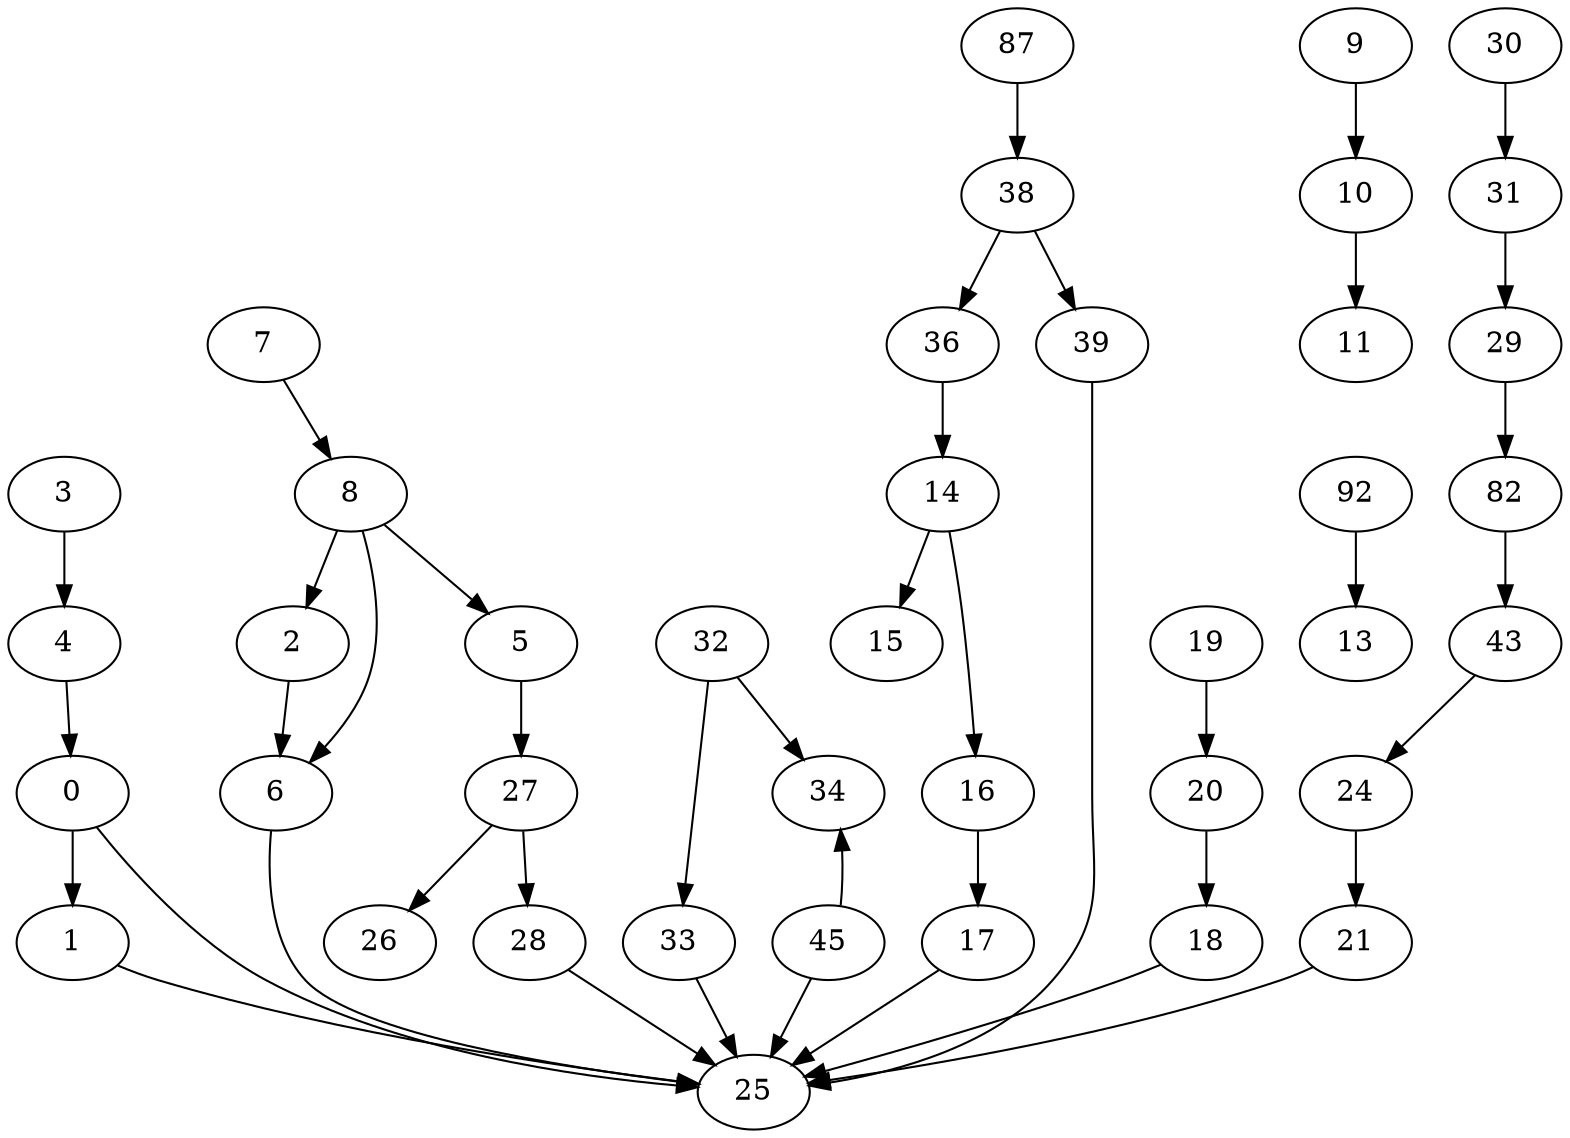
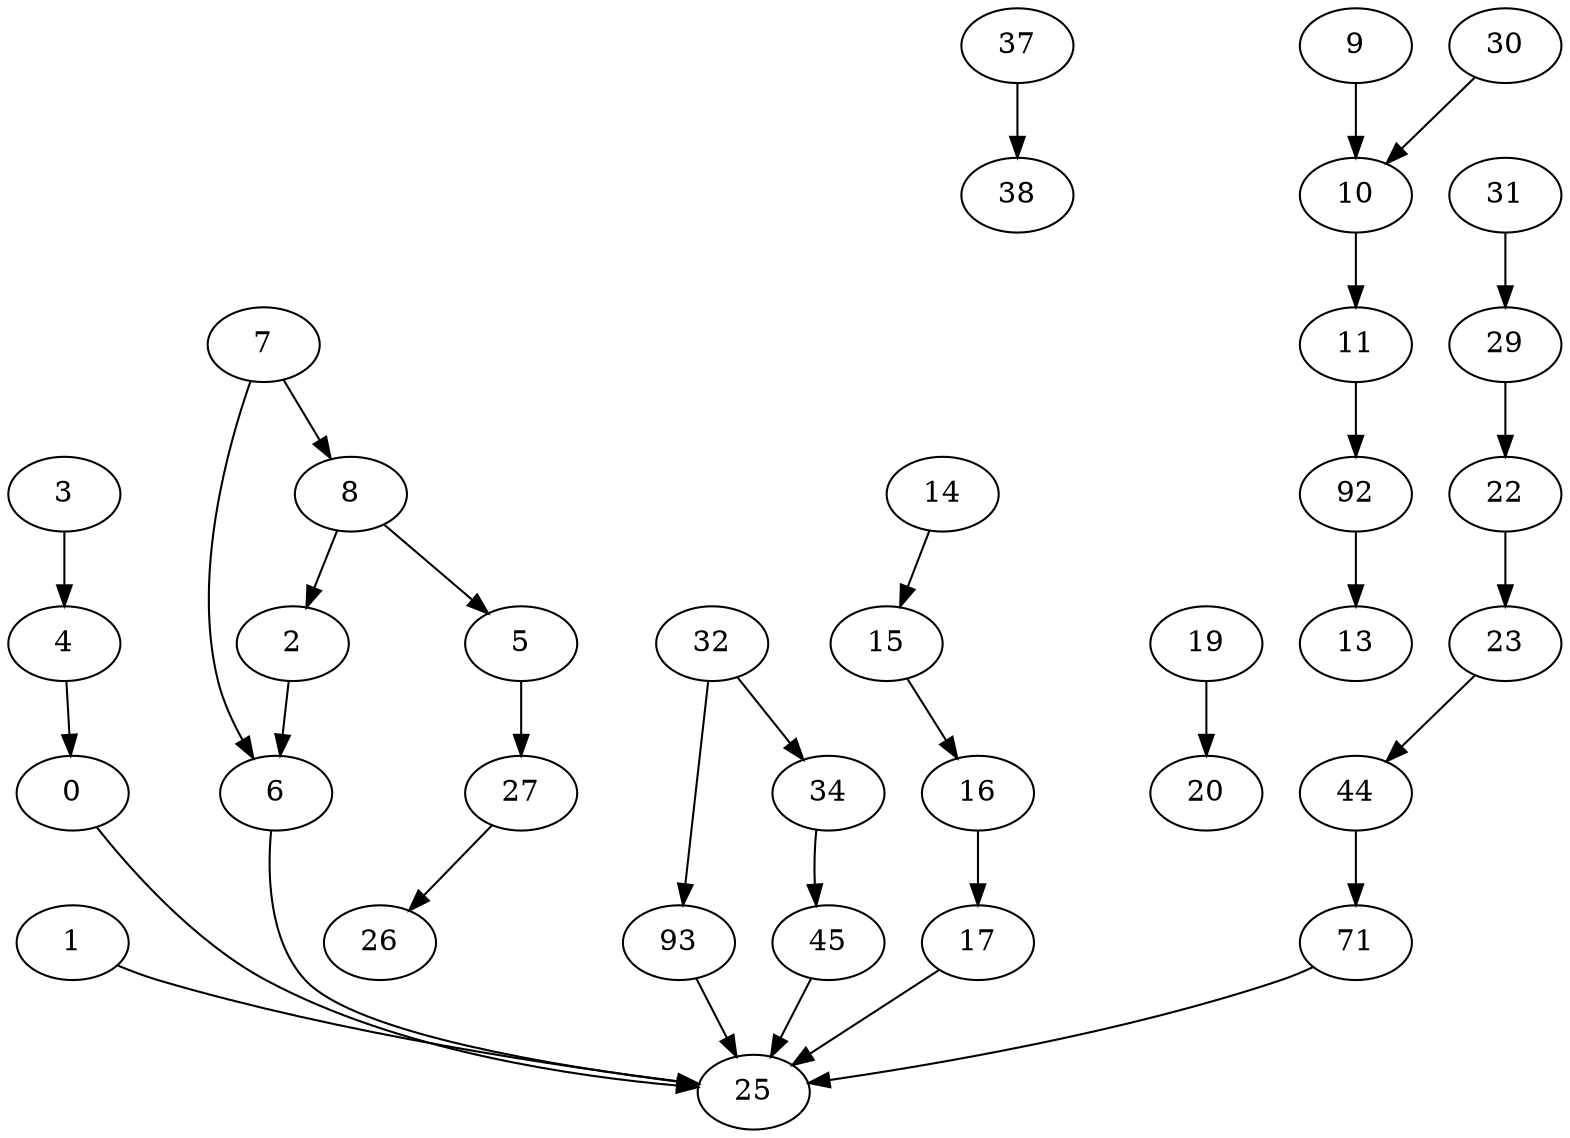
node "87": label "87" -> "37"
edge "30" -> "31": now "30" -> "10"
node "36": removed
node "39": removed
edge "11" -> "92": added
node "82": label "82" -> "22"
edge "14" -> "16": now "15" -> "16"
node "43": label "43" -> "23"
edge "8" -> "6": now "7" -> "6"
node "24": label "24" -> "44"
edge "0" -> "1": removed
edge "45" -> "34": reversed
node "28": removed
node "33": label "33" -> "93"
node "18": removed
node "21": label "21" -> "71"
